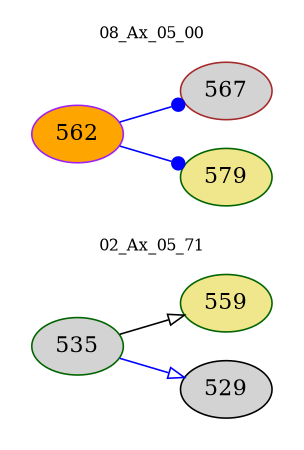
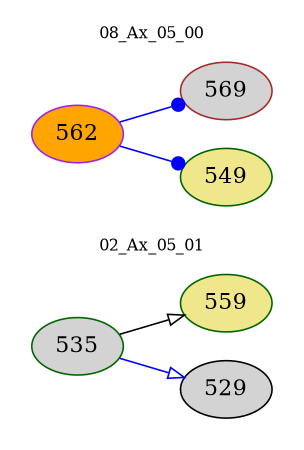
node "567": label "567" -> "569"
node "579": label "579" -> "549"
cluster "02_Ax_05_71": label "02_Ax_05_71" -> "02_Ax_05_01"
